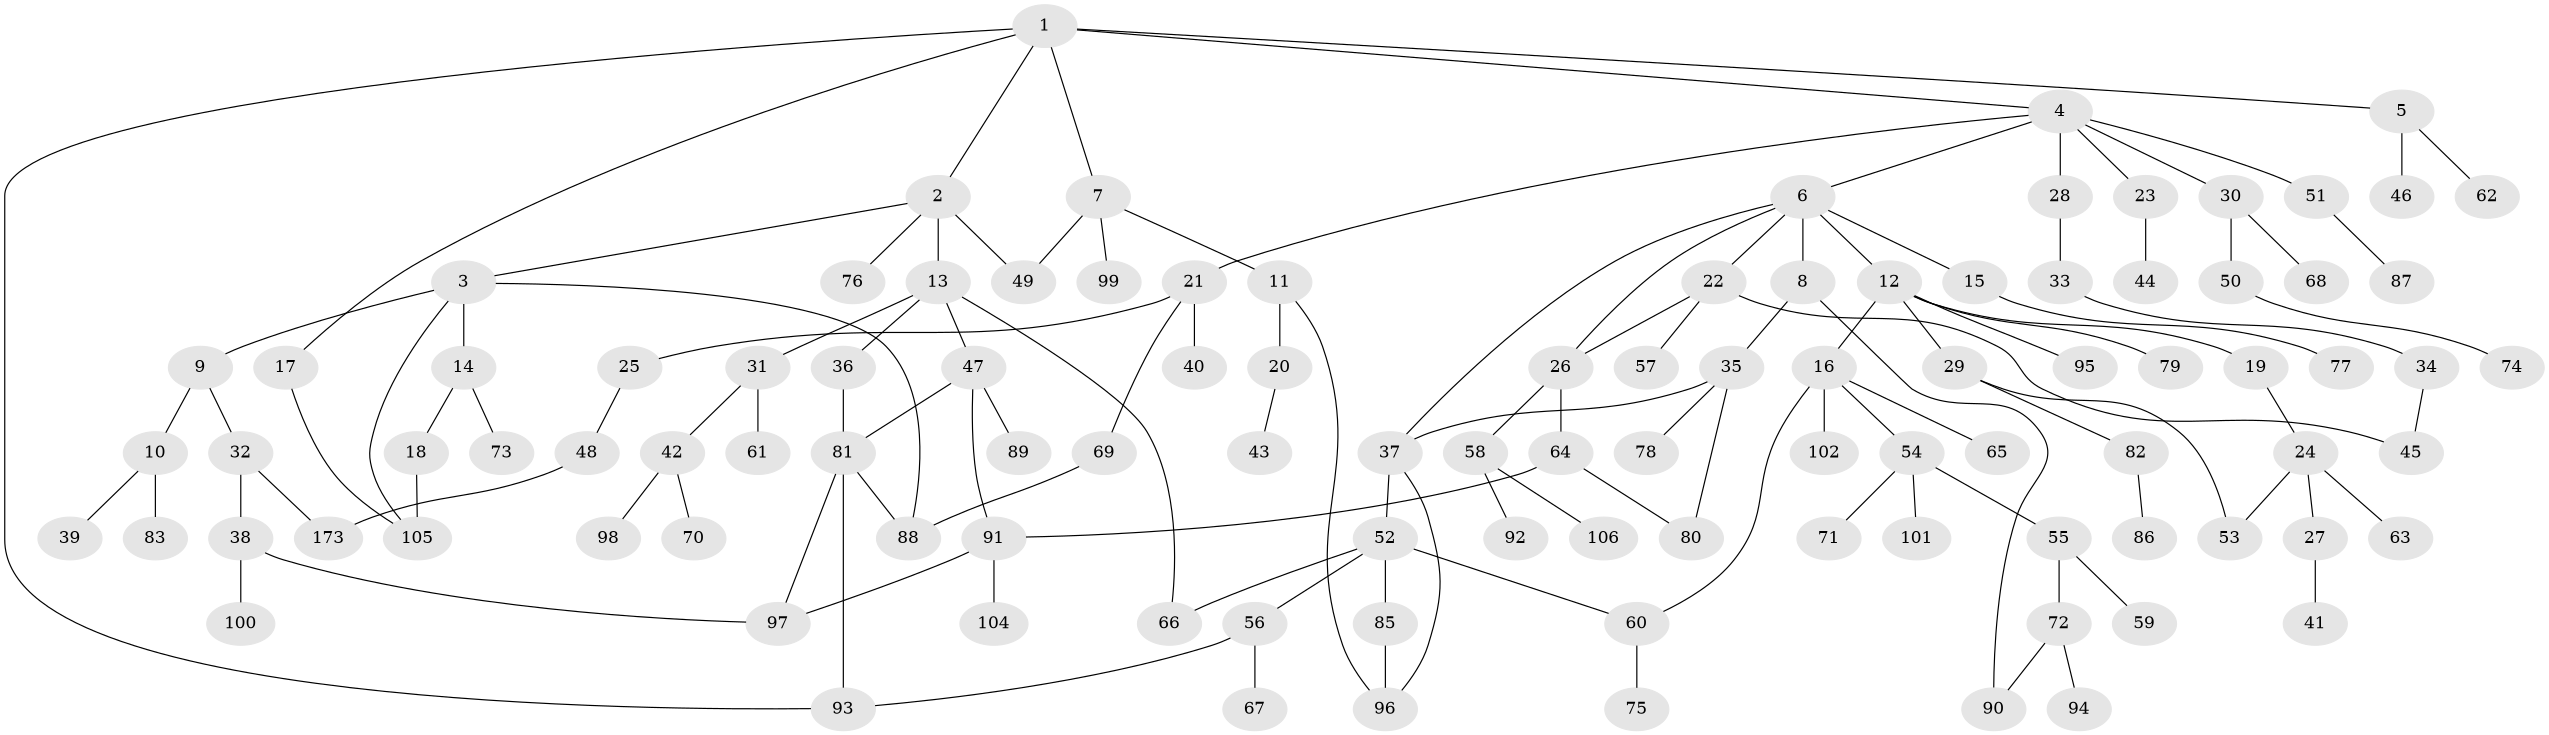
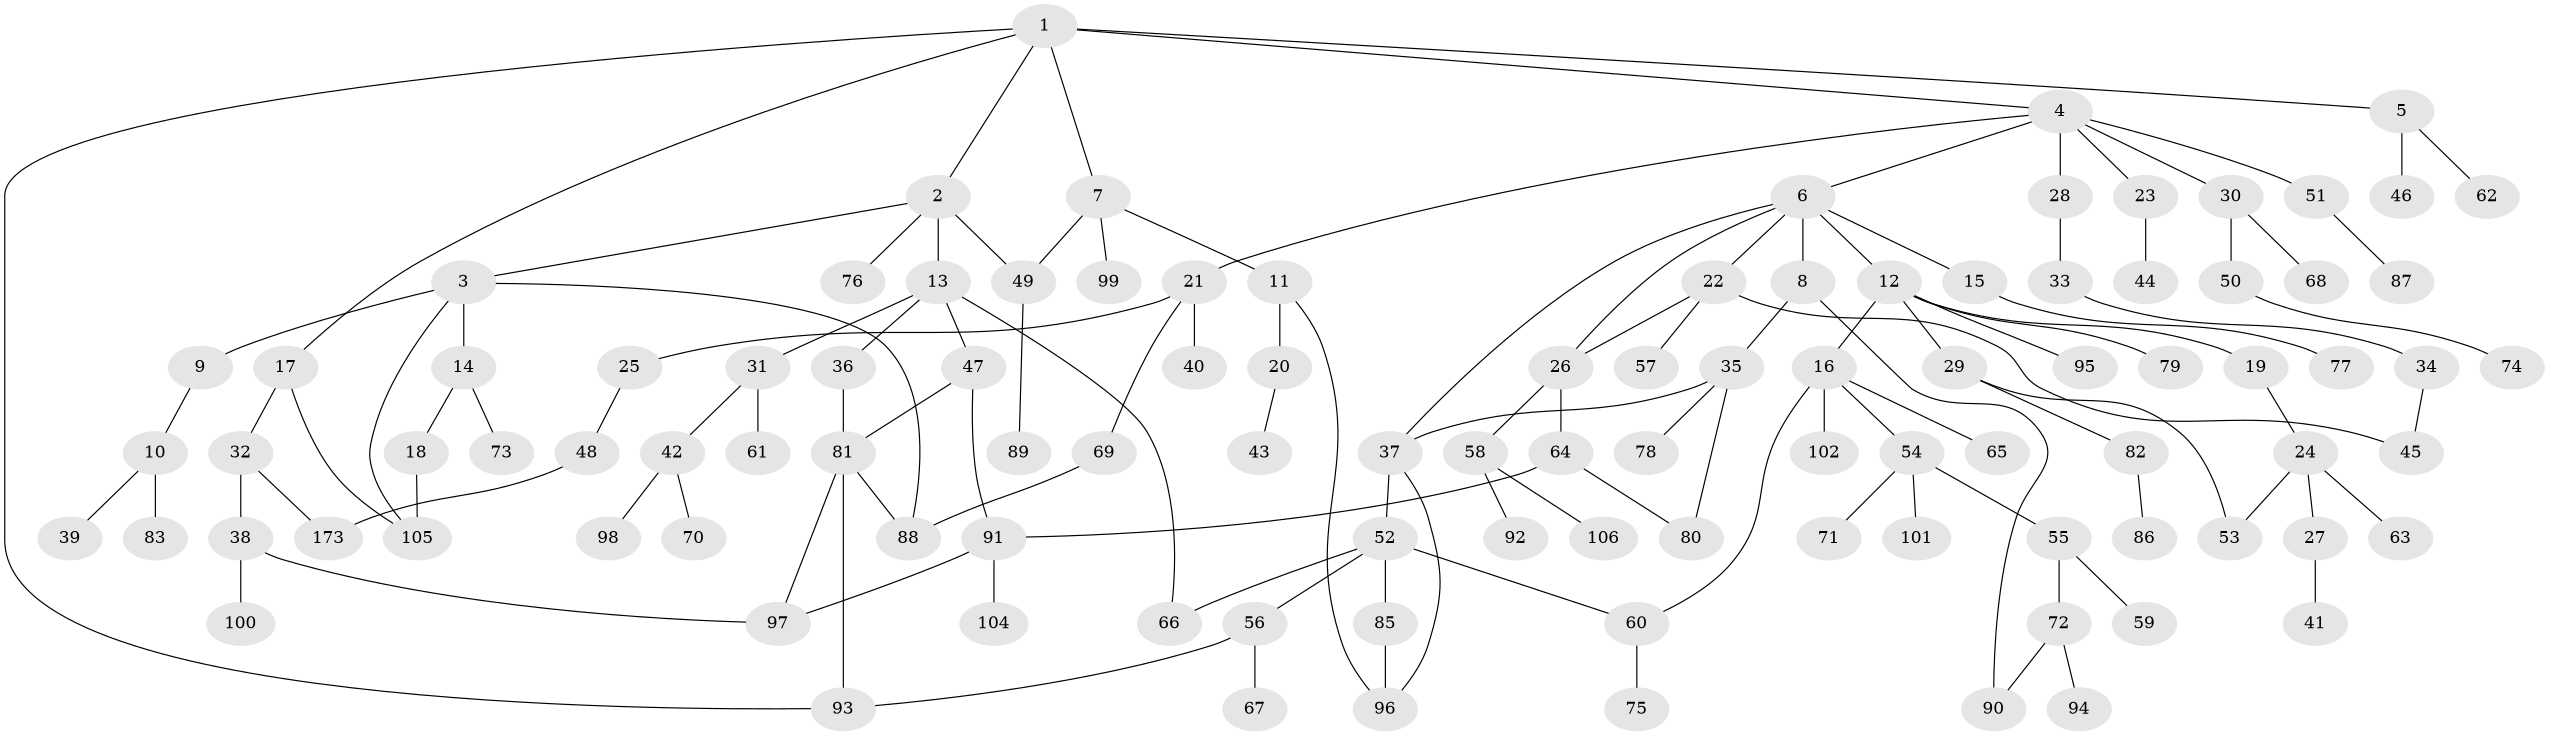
edge "9" -- "32": now "17" -- "32"
edge "47" -- "89": now "49" -- "89"
